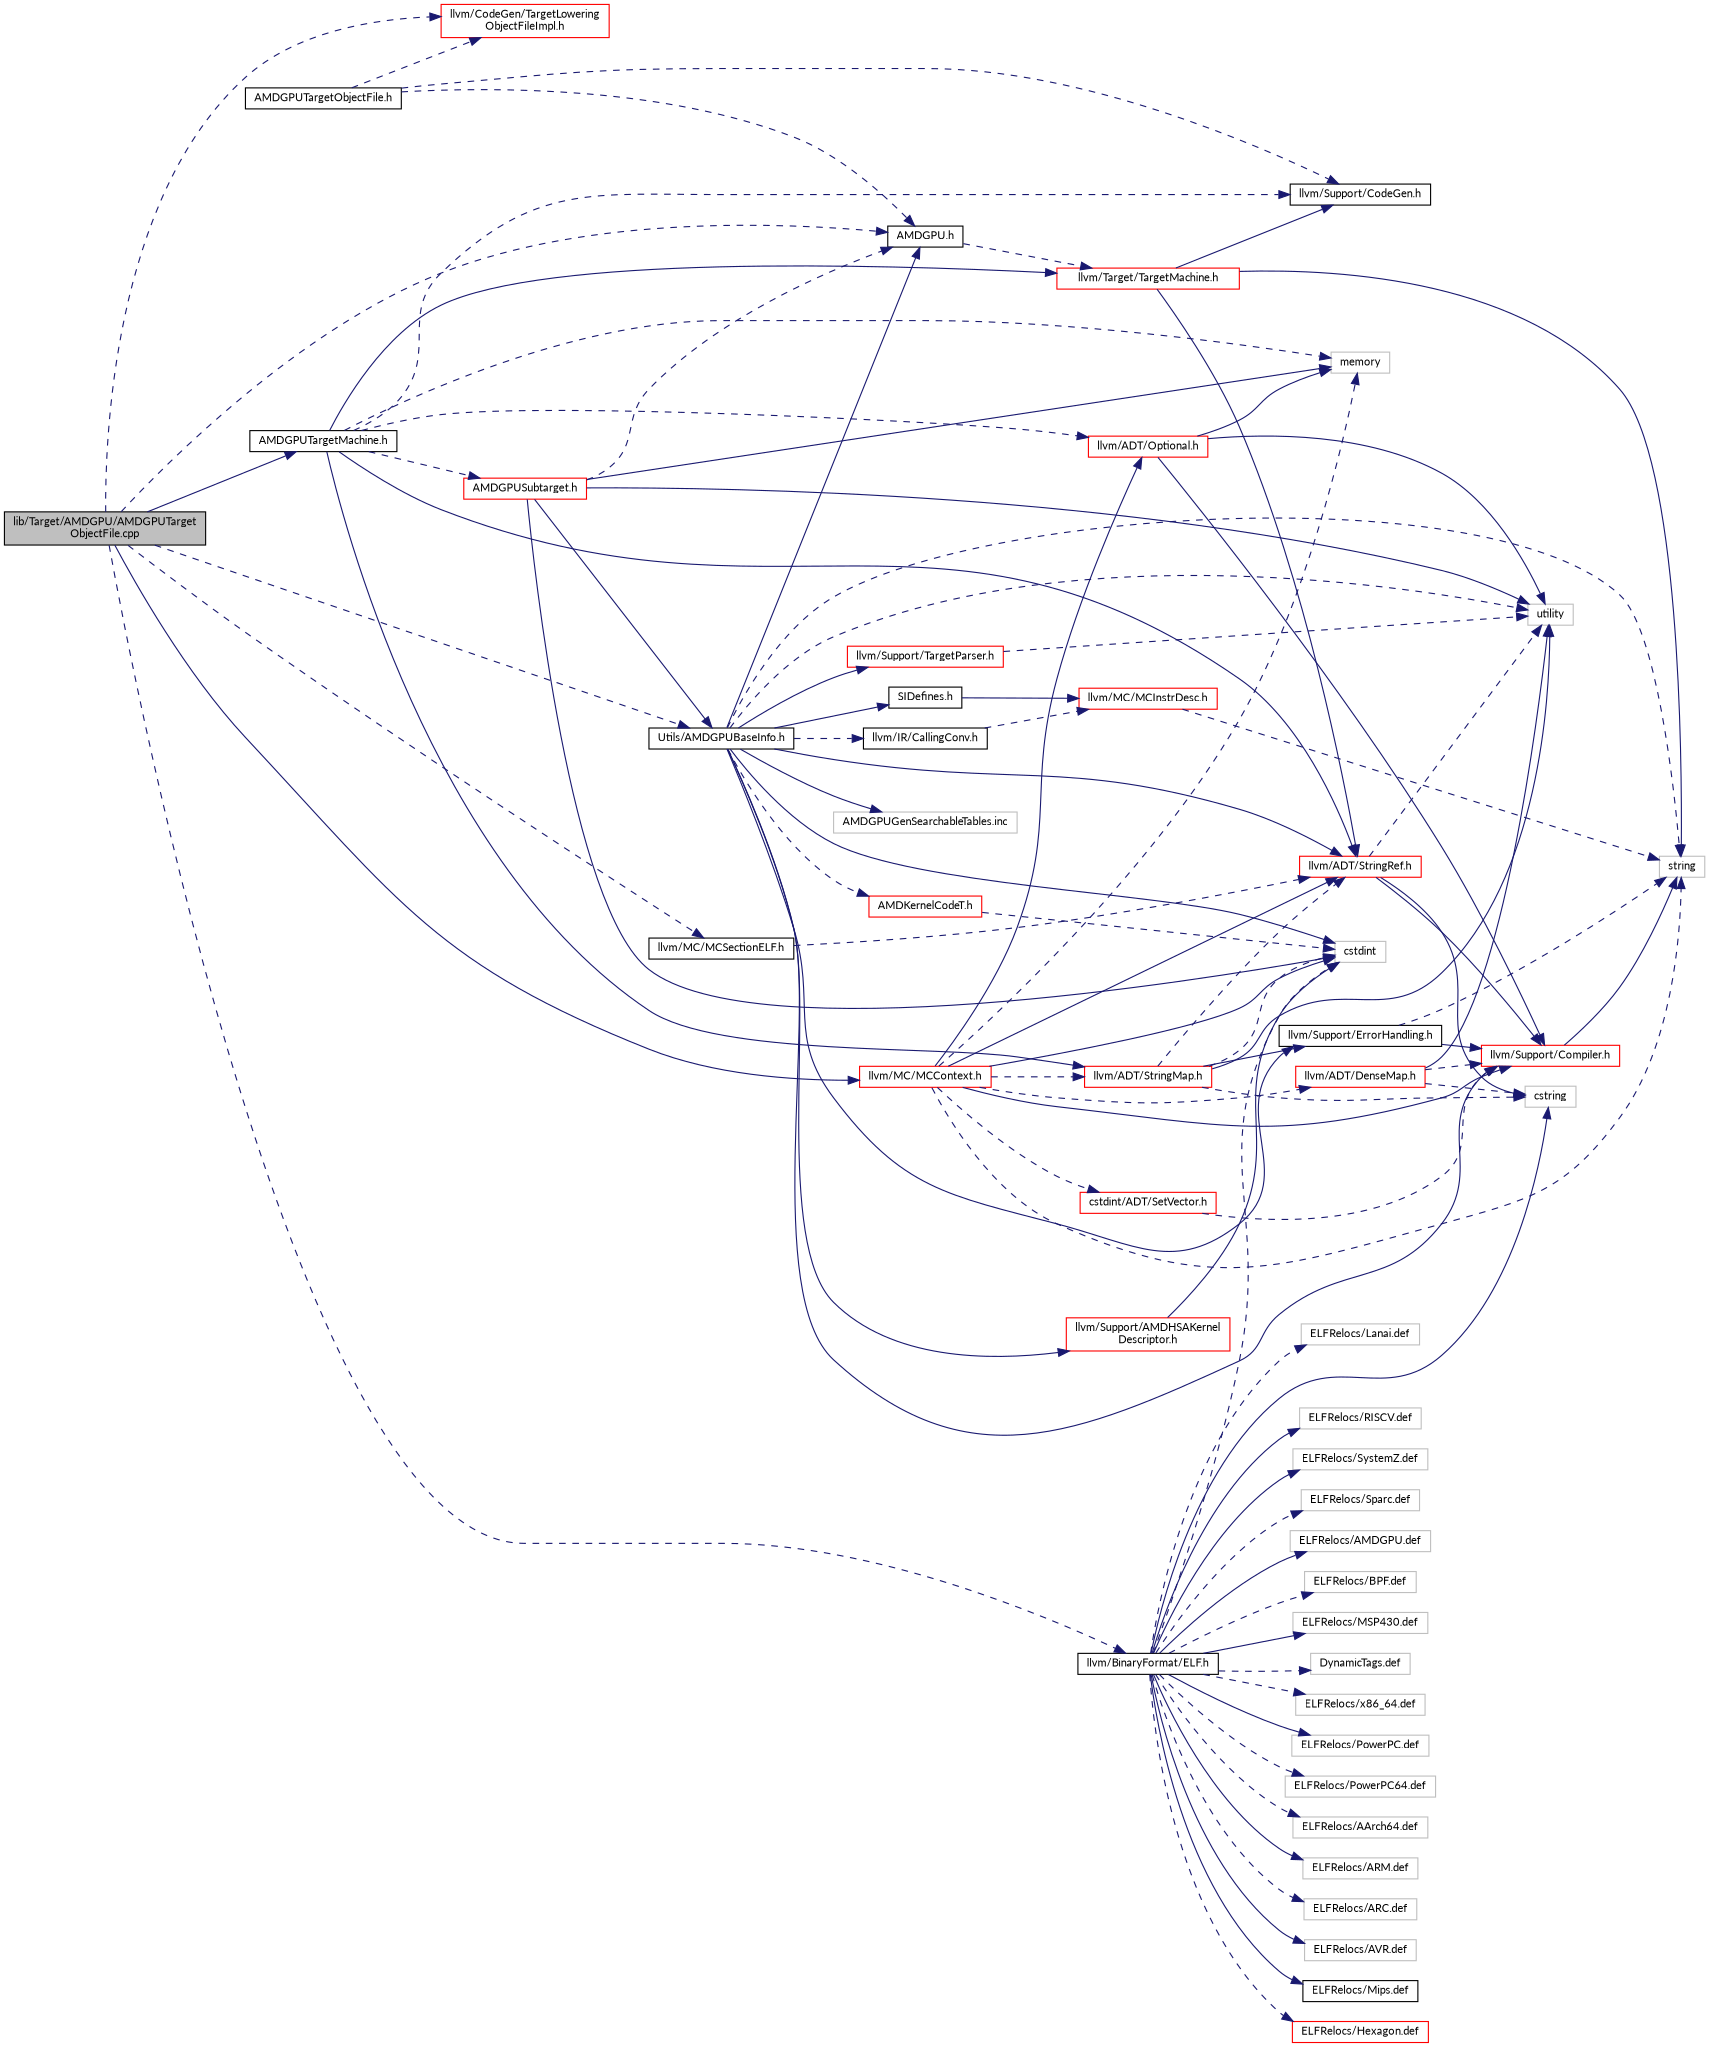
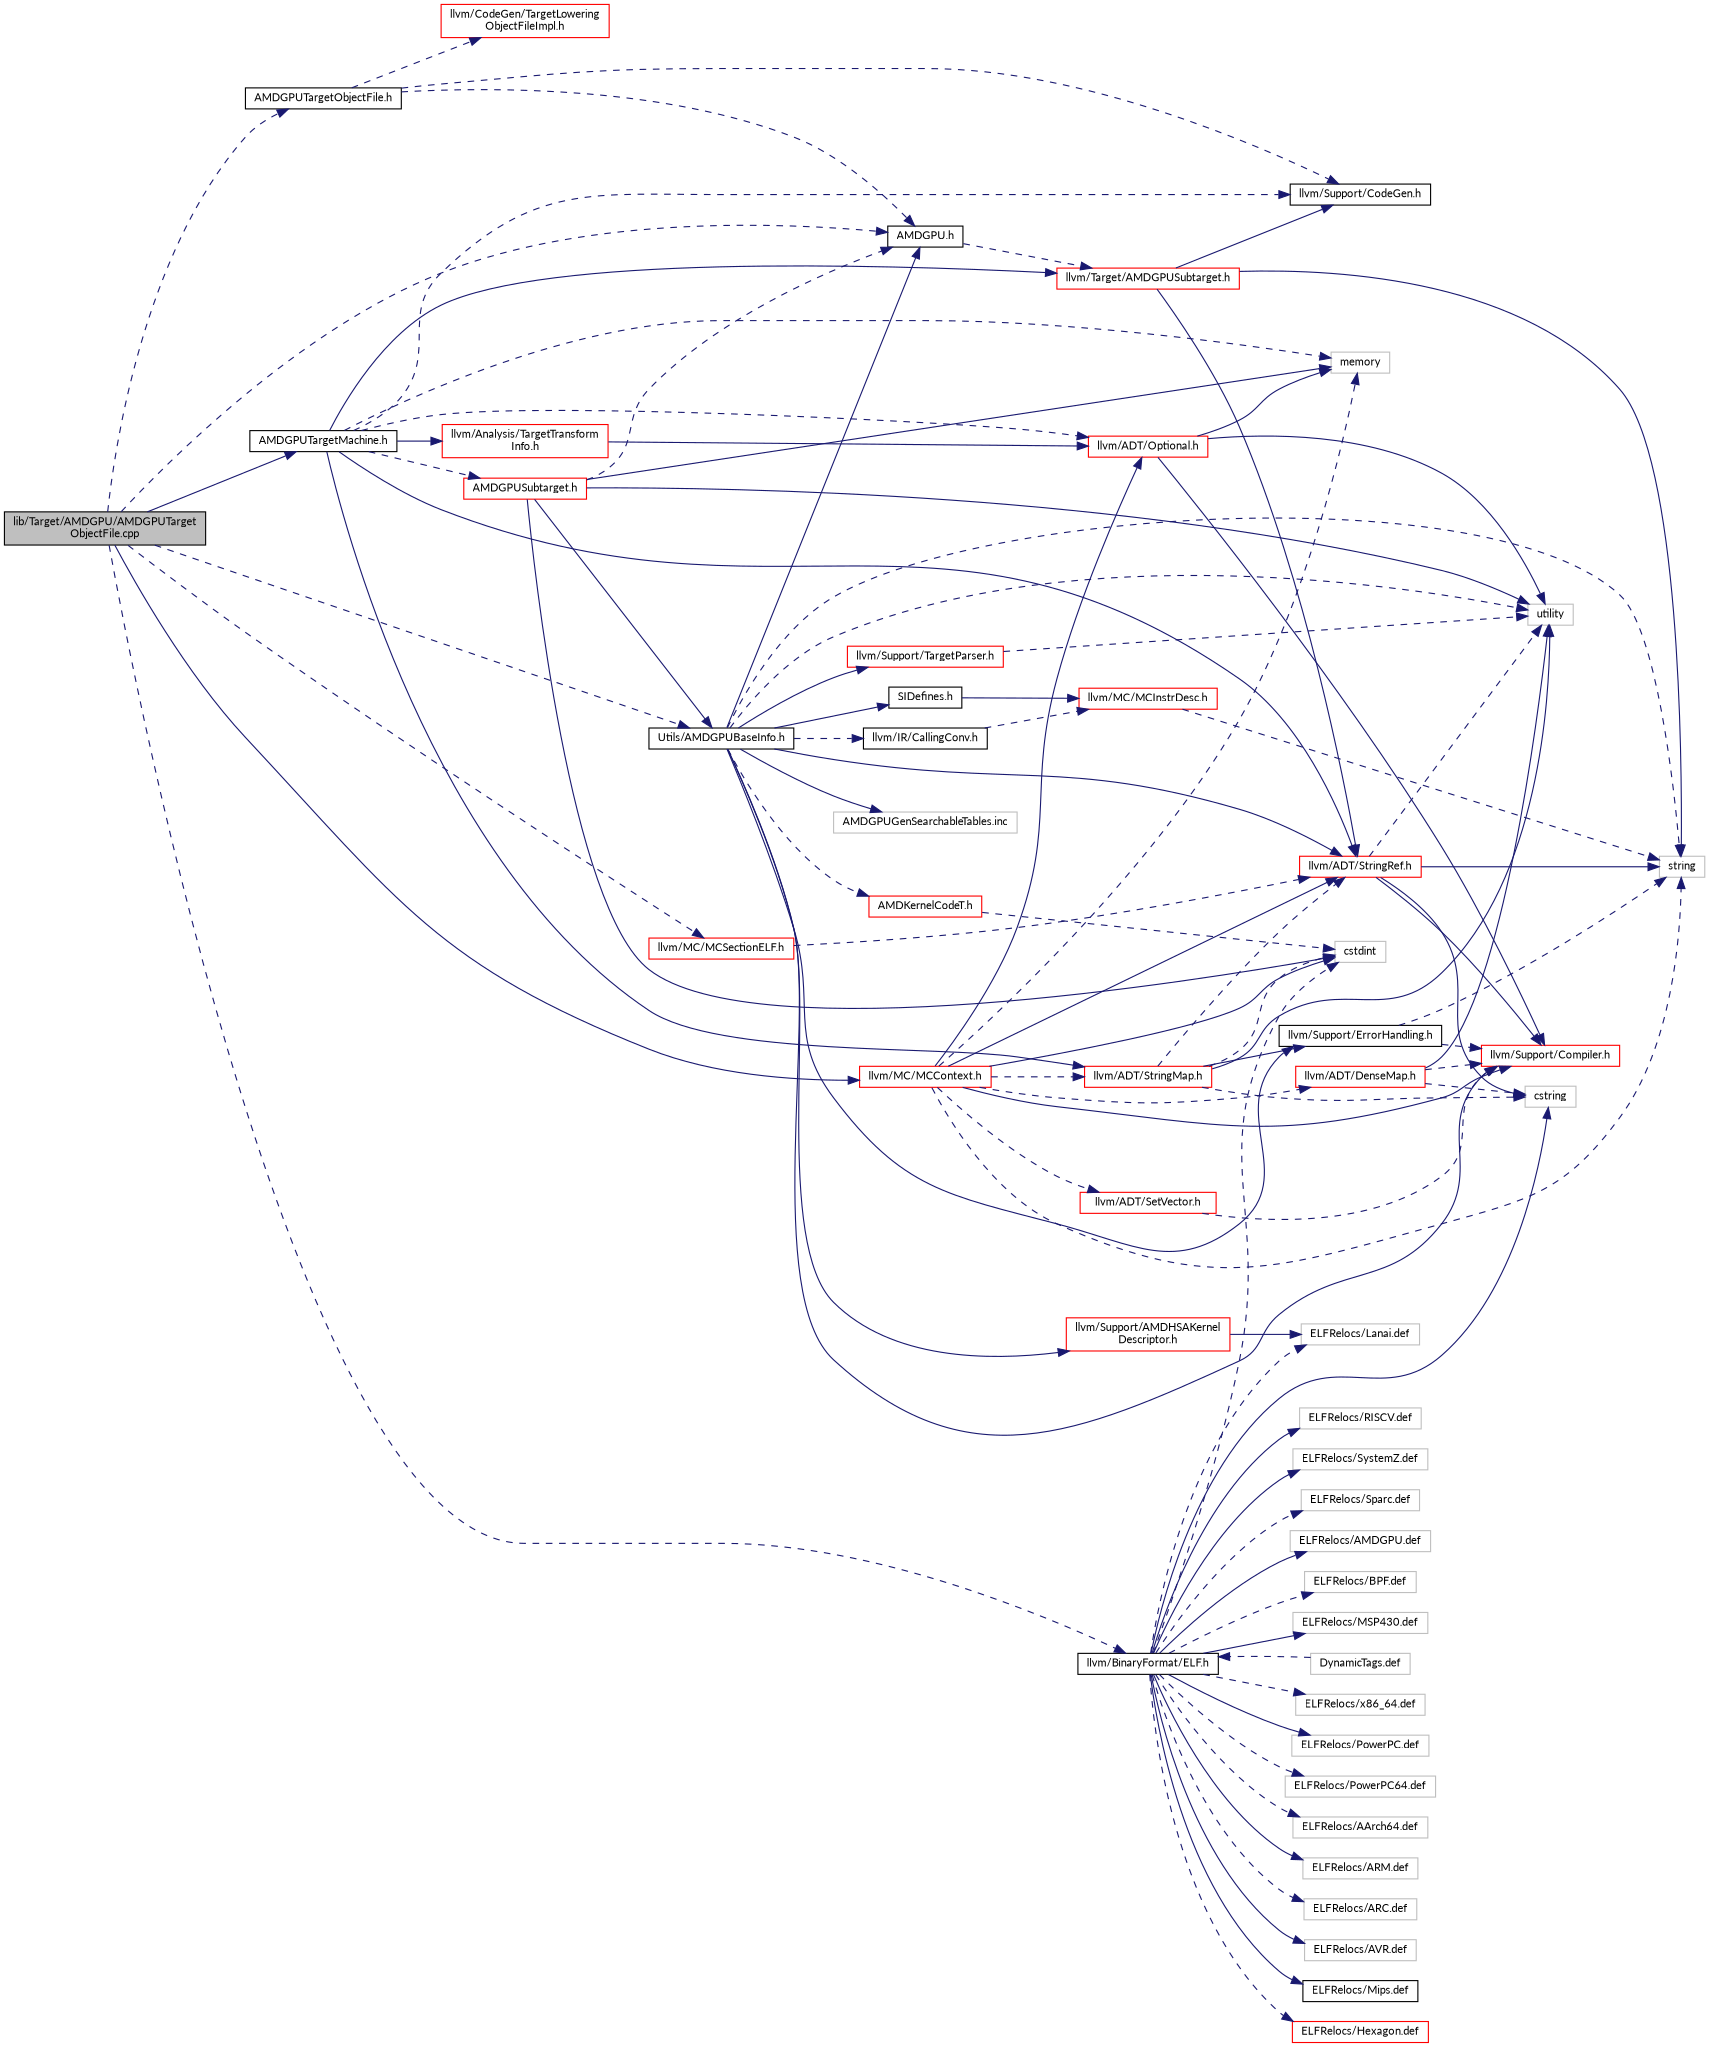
edge "lib/Target/AMDGPU/AMDGPUTarget ObjectFile.cpp" -> "llvm/CodeGen/TargetLowering ObjectFileImpl.h": now "lib/Target/AMDGPU/AMDGPUTarget ObjectFile.cpp" -> "AMDGPUTargetObjectFile.h"
node "llvm/Target/TargetMachine.h": label "llvm/Target/TargetMachine.h" -> "llvm/Target/AMDGPUSubtarget.h"
node "llvm/Analysis/TargetTransform Info.h": added
edge "Utils/AMDGPUBaseInfo.h" -> "cstdint": removed
node "llvm/MC/MCSectionELF.h": color black -> red
edge "llvm/Support/Compiler.h" -> "string": now "llvm/ADT/StringRef.h" -> "string"
edge "llvm/Support/ErrorHandling.h" -> "llvm/Support/Compiler.h": style solid -> dashed
edge "llvm/Support/AMDHSAKernel Descriptor.h" -> "cstdint": now "llvm/Support/AMDHSAKernel Descriptor.h" -> "ELFRelocs/Lanai.def"
node "cstdint/ADT/SetVector.h": label "cstdint/ADT/SetVector.h" -> "llvm/ADT/SetVector.h"
edge "llvm/BinaryFormat/ELF.h" -> "DynamicTags.def": reversed
